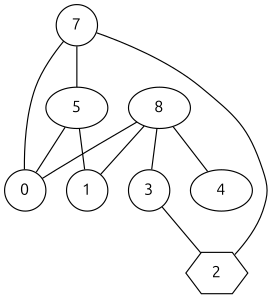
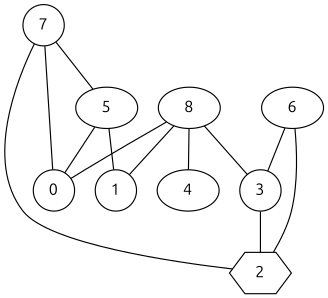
node "6": added
